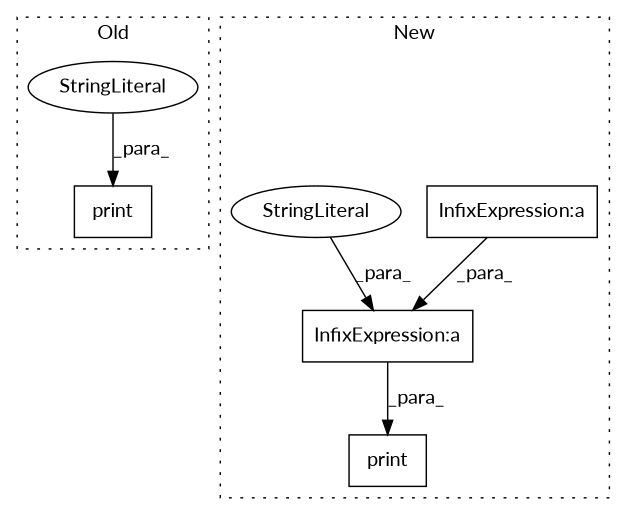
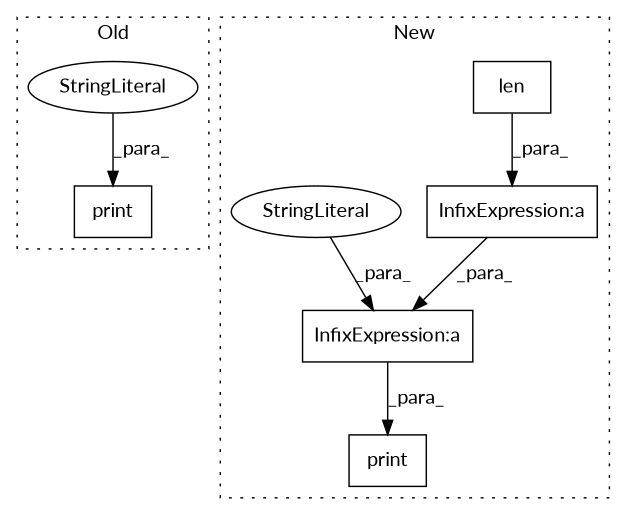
node "len": added
